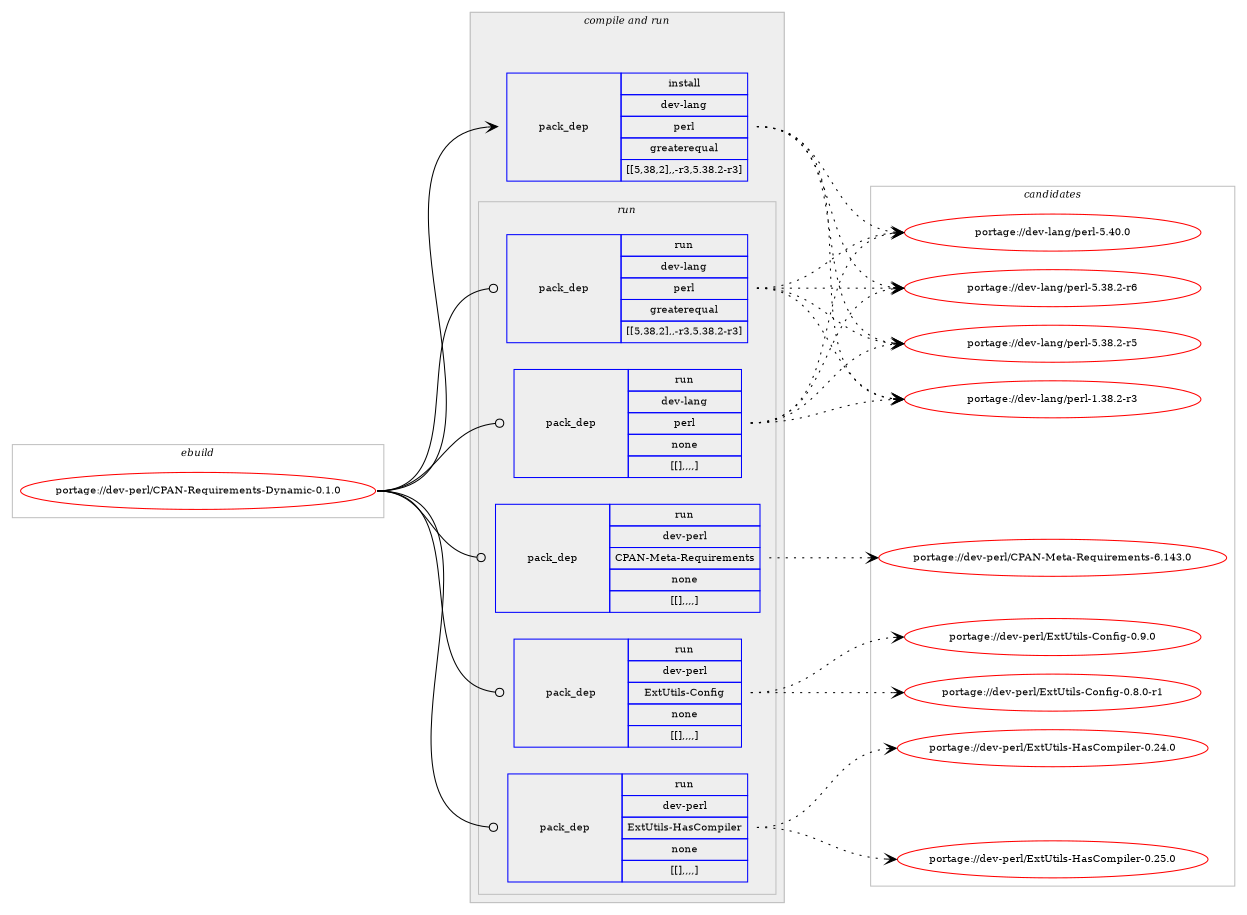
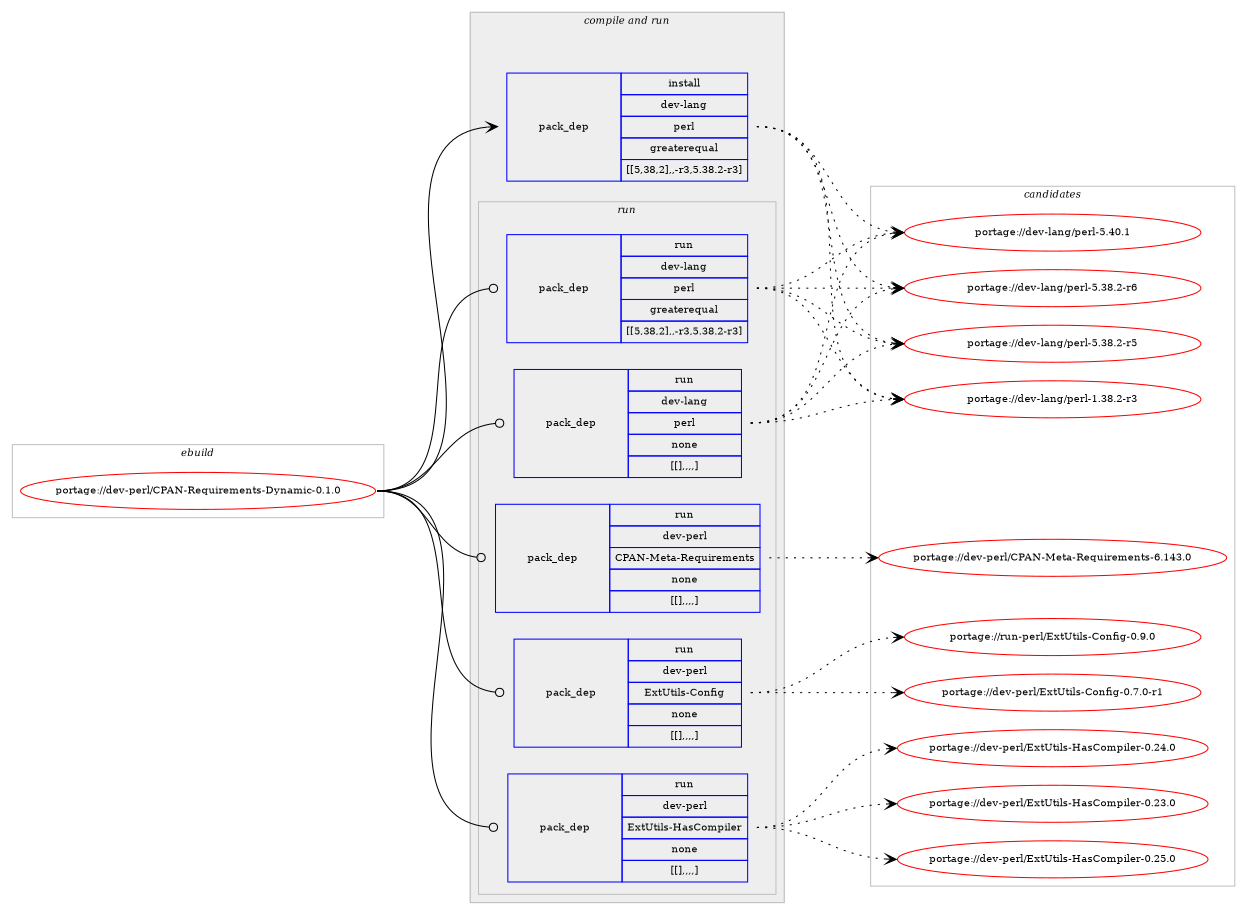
node "portage://dev-lang/perl-5.40.0": label "portage://dev-lang/perl-5.40.0" -> "portage://dev-lang/perl-5.40.1"
node "portage://dev-perl/ExtUtils-Config-0.9.0": label "portage://dev-perl/ExtUtils-Config-0.9.0" -> "portage://run-perl/ExtUtils-Config-0.9.0"
node "portage://dev-perl/ExtUtils-Config-0.8.0-r1": label "portage://dev-perl/ExtUtils-Config-0.8.0-r1" -> "portage://dev-perl/ExtUtils-Config-0.7.0-r1"
node "portage://dev-perl/ExtUtils-HasCompiler-0.23.0": added
